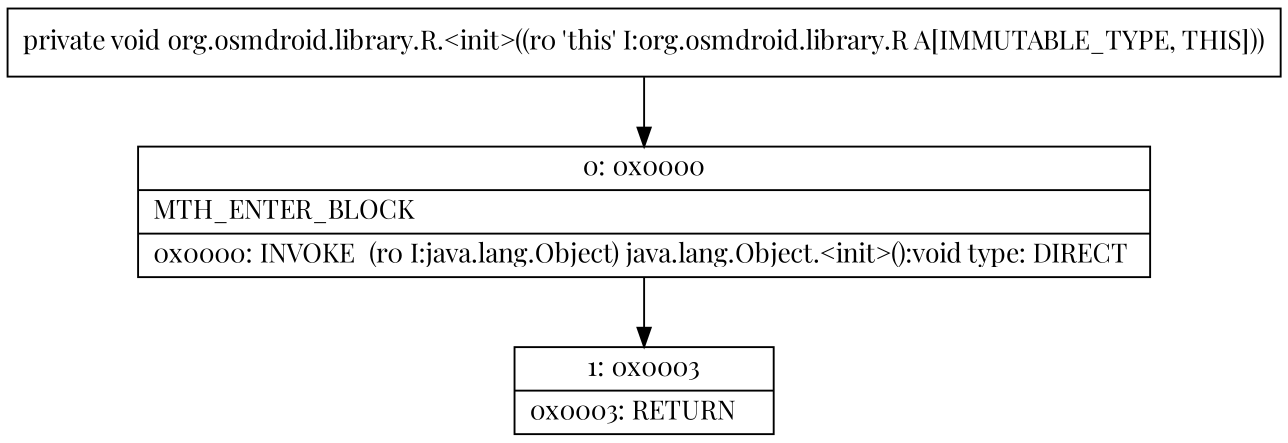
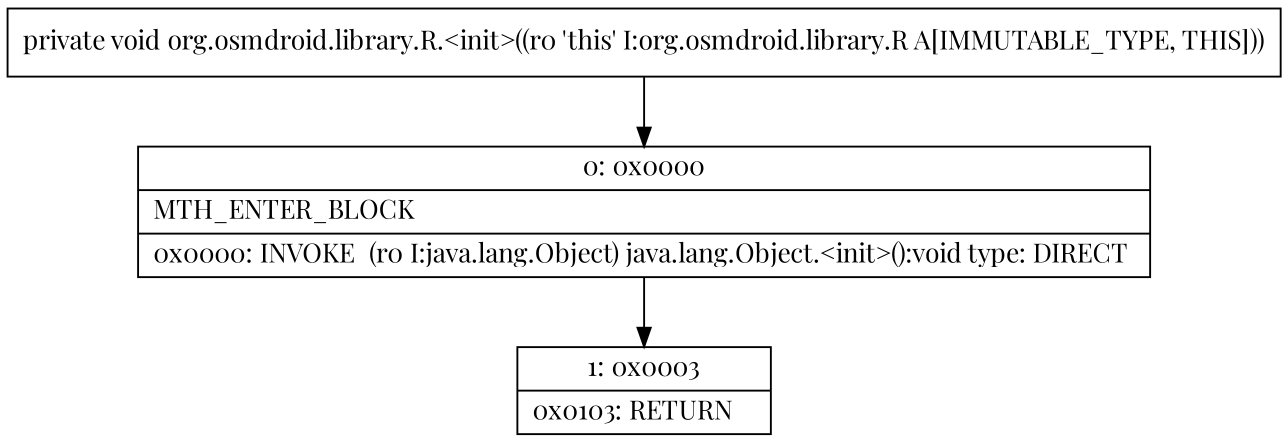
node "1: 0x0003": text "0x0003: RETURN" -> "0x0103: RETURN"
